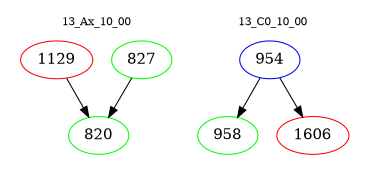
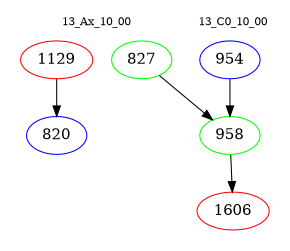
edge "827" -> "820": now "827" -> "958"
edge "954" -> "1606": now "958" -> "1606"
node "820": color green -> blue
